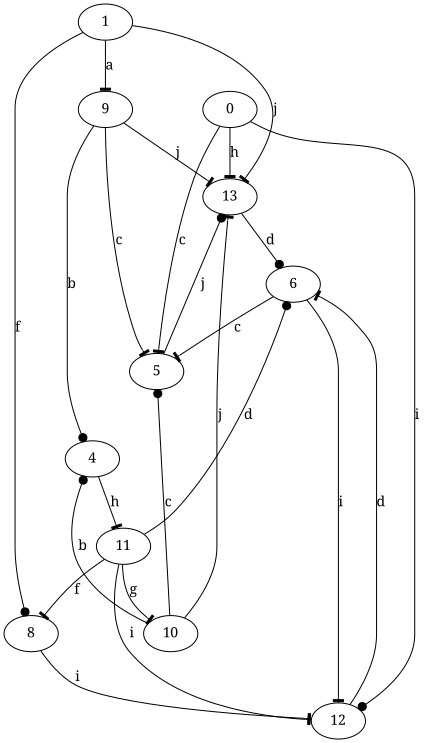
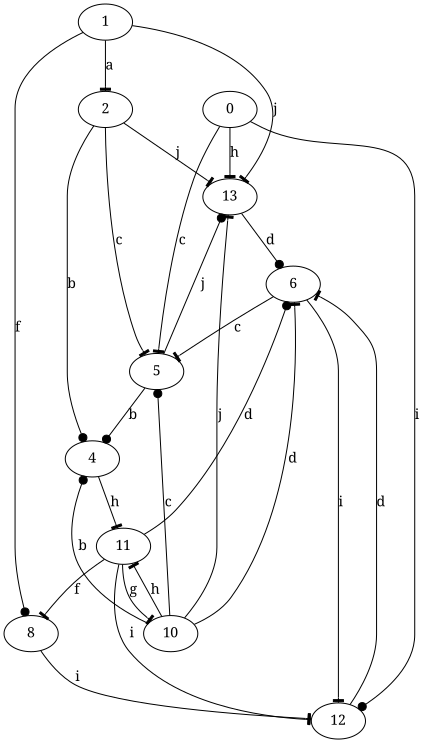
node "9": label "9" -> "2"
edge "5" -> "4": added, label "b"
edge "10" -> "6": added, label "d"
edge "10" -> "11": added, label "h"
